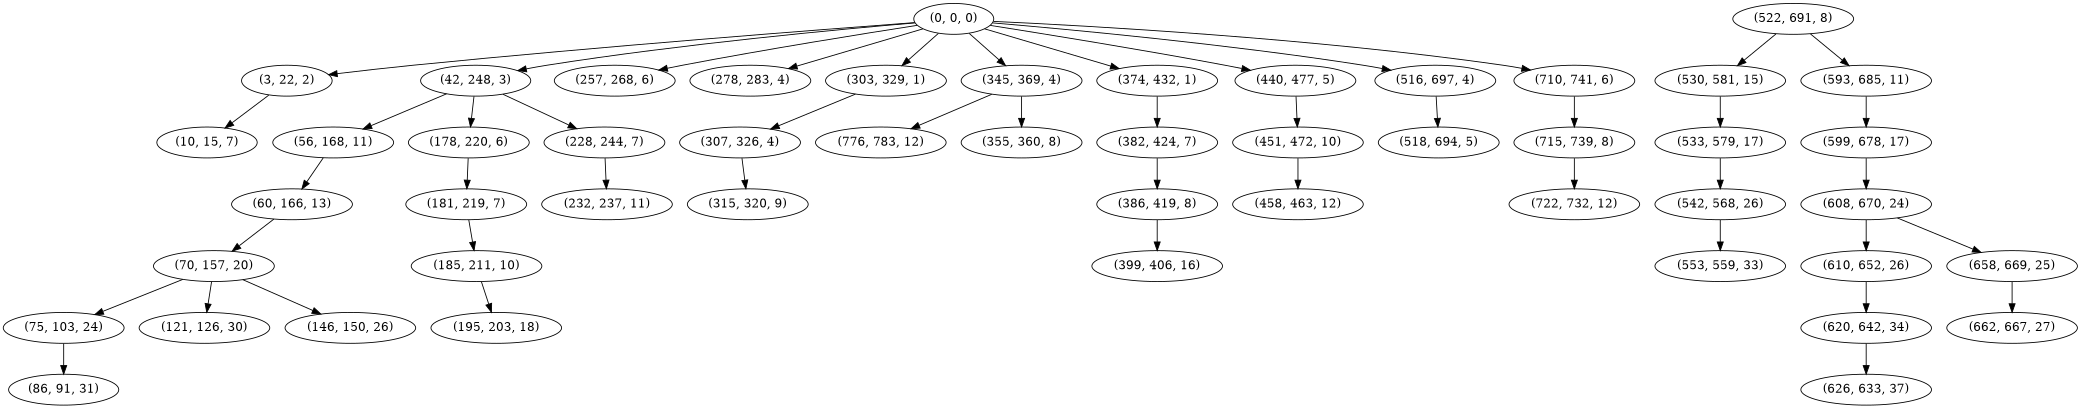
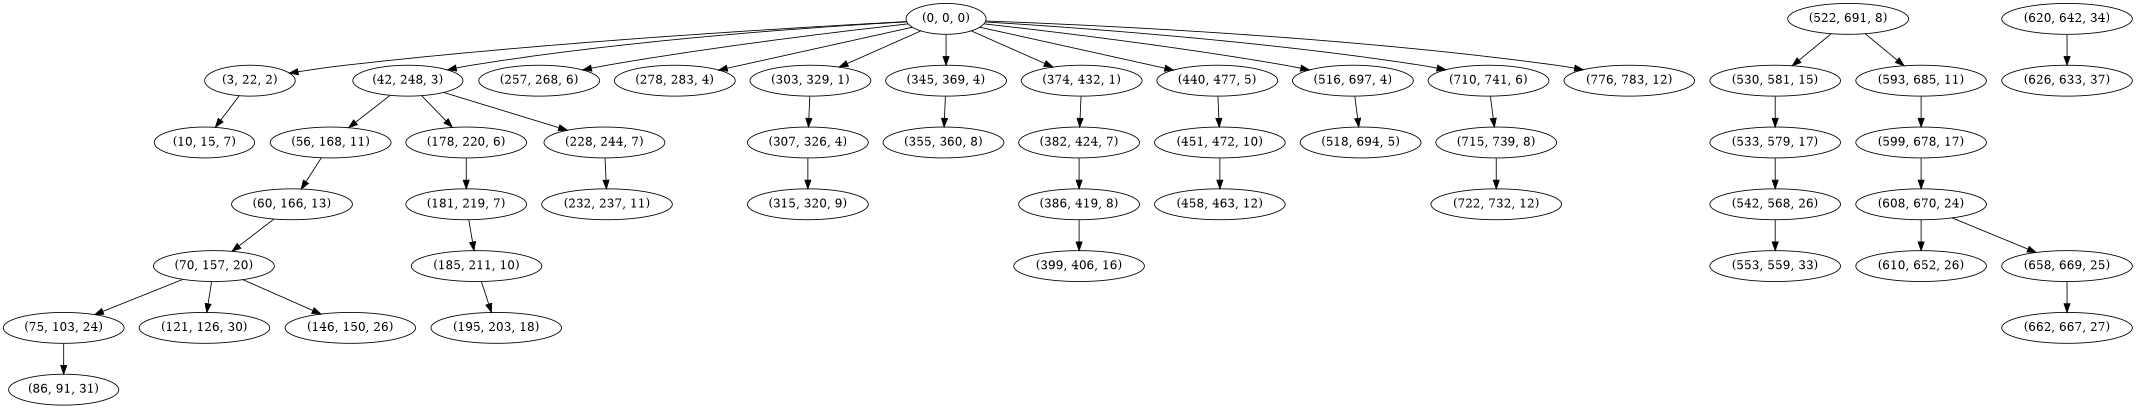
edge "(345, 369, 4)" -> "(776, 783, 12)": now "(0, 0, 0)" -> "(776, 783, 12)"
edge "(610, 652, 26)" -> "(620, 642, 34)": removed
